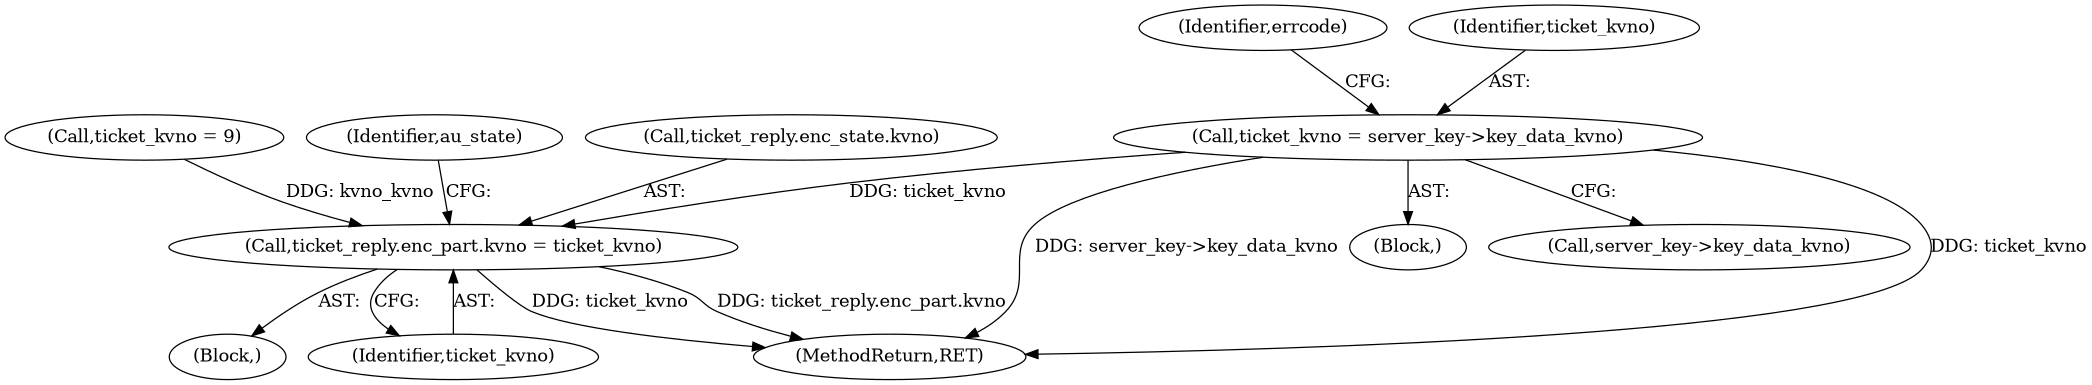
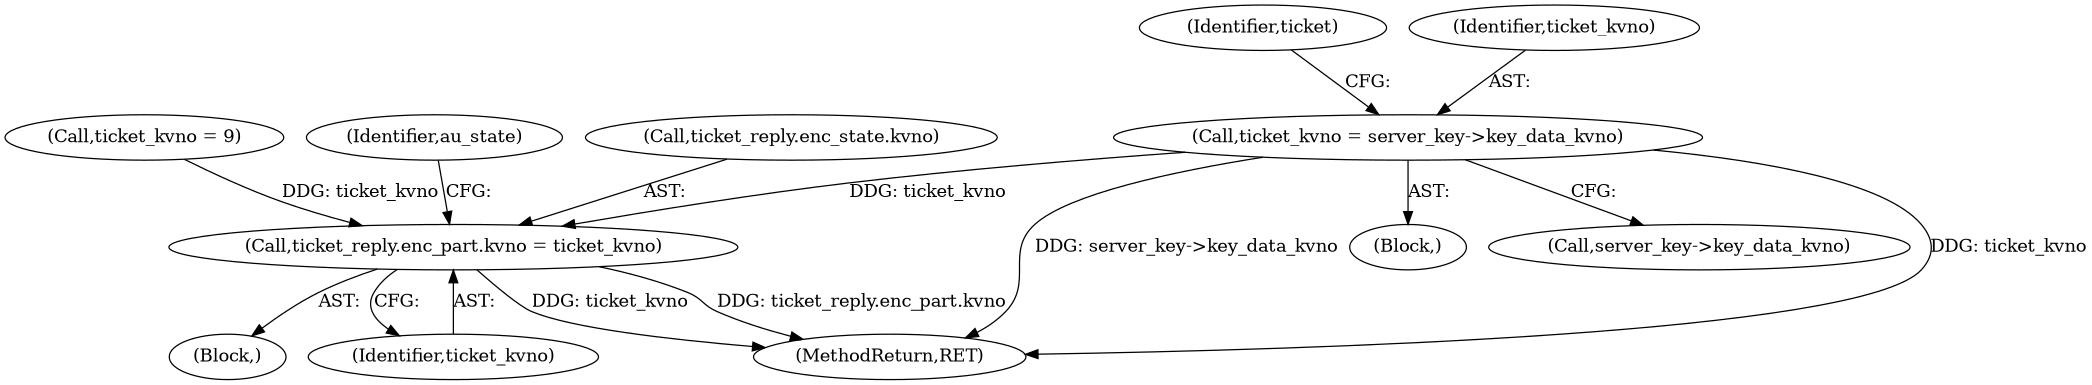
node "(Identifier,errcode)": label "(Identifier,errcode)" -> "(Identifier,ticket)"
edge "(Call,ticket_kvno = 9)" -> "(Call,ticket_reply.enc_part.kvno = ticket_kvno)": label "DDG: kvno_kvno" -> "DDG: ticket_kvno"
